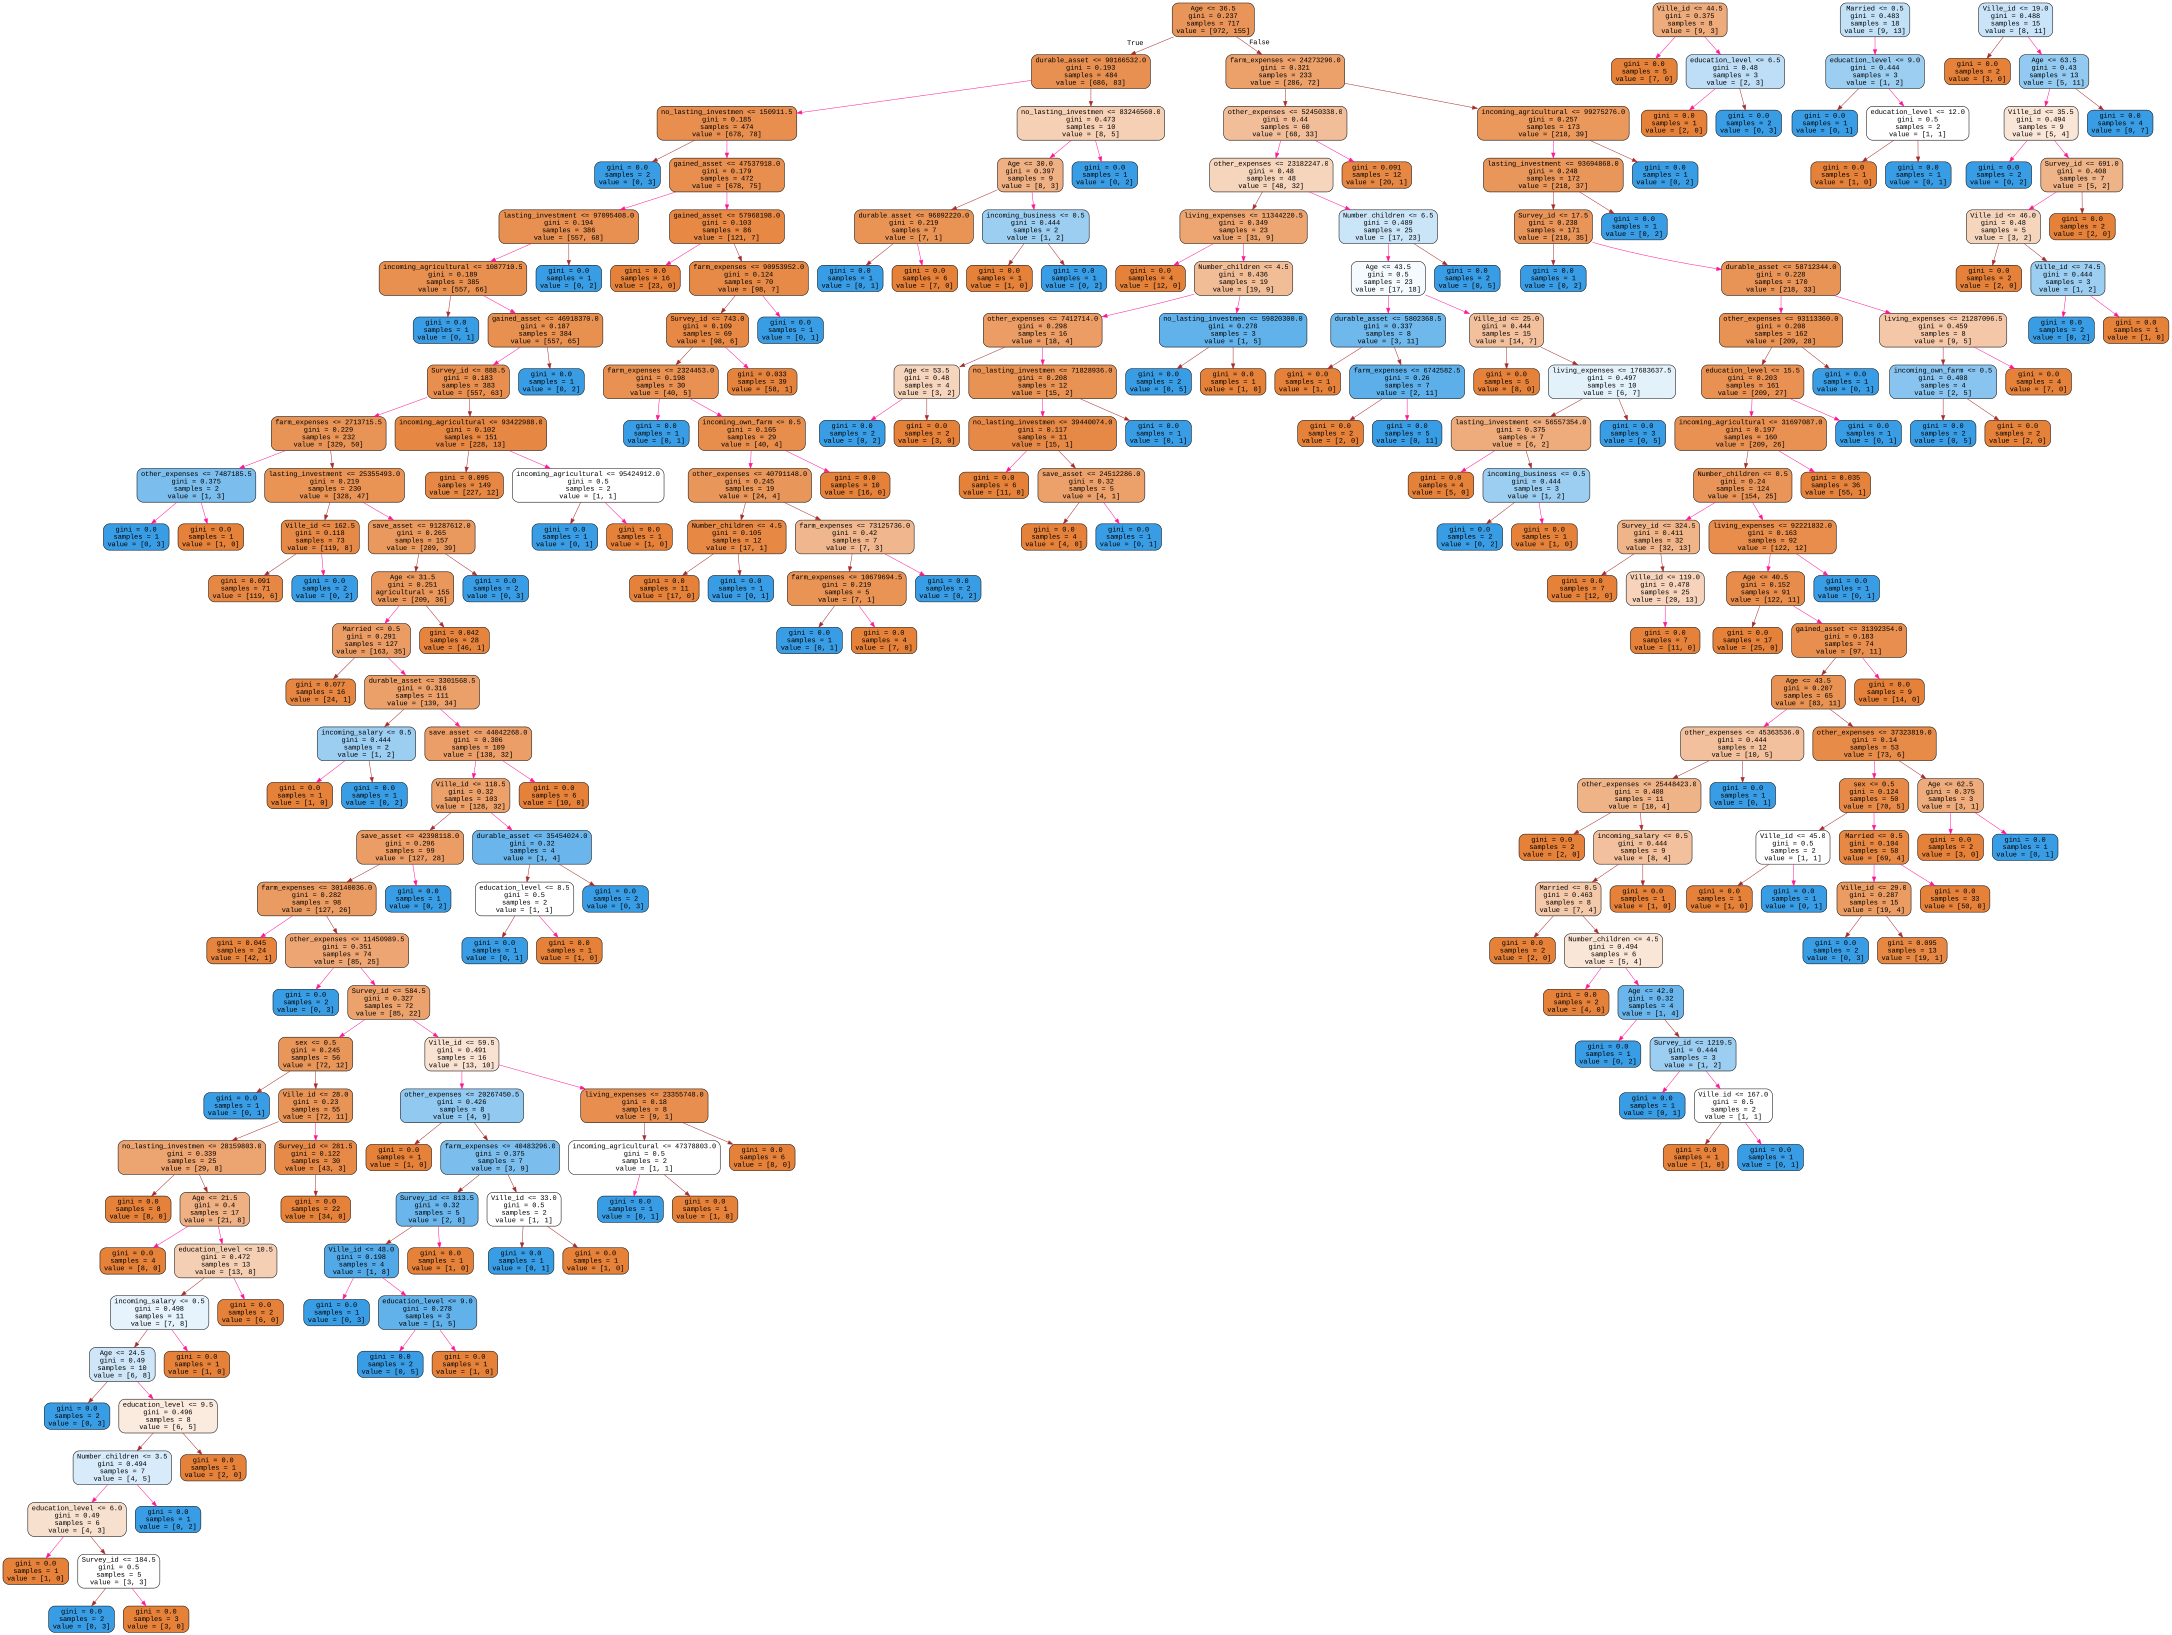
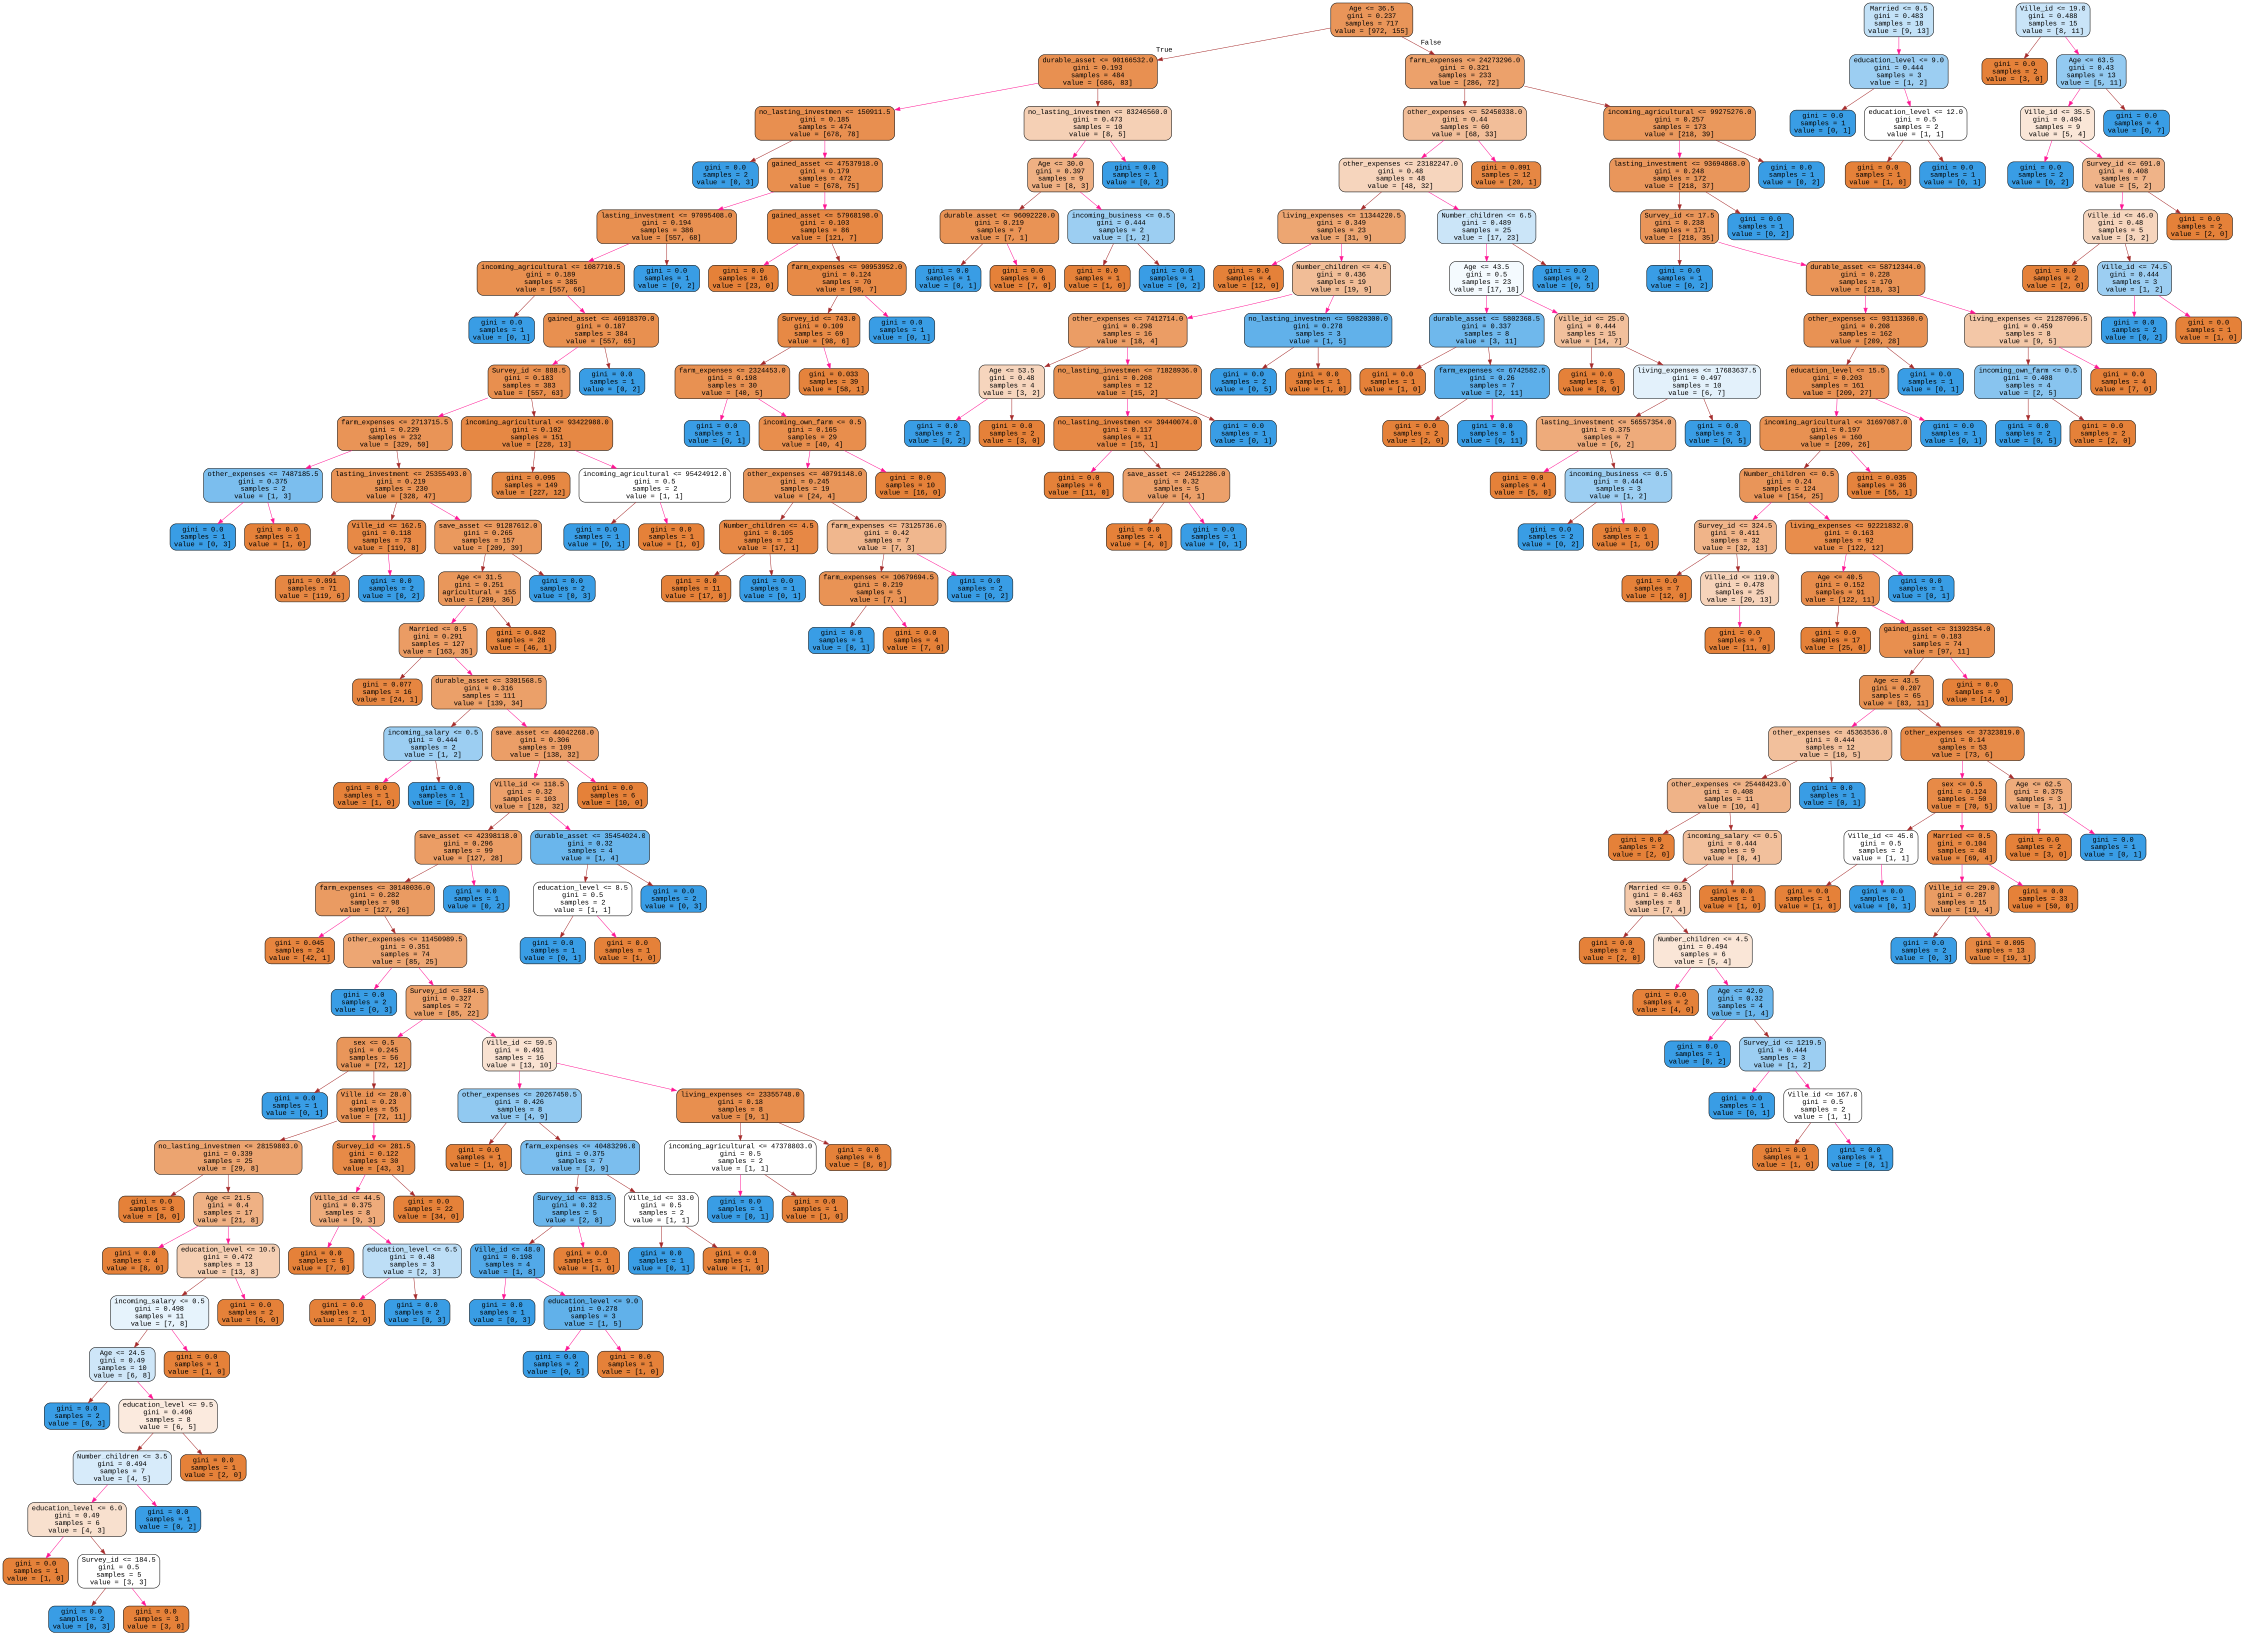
node "Married <= 0.5 gini = 0.104 samples = 58 value = [69, 4]": label "Married <= 0.5 gini = 0.104 samples = 58 value = [69, 4]" -> "Married <= 0.5 gini = 0.104 samples = 48 value = [69, 4]"
edge "Ville_id <= 29.0 gini = 0.287 samples = 15 value = [19, 4]" -> "gini = 0.095 samples = 13 value = [19, 1]": color brown -> deeppink
edge "Survey_id <= 281.5 gini = 0.122 samples = 30 value = [43, 3]" -> "Ville_id <= 44.5 gini = 0.375 samples = 8 value = [9, 3]": added
